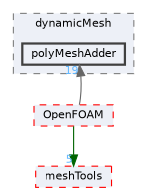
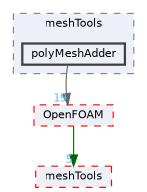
cluster "dynamicMesh": label "dynamicMesh" -> "meshTools"
edge "OpenFOAM" -> "polyMeshAdder": reversed
